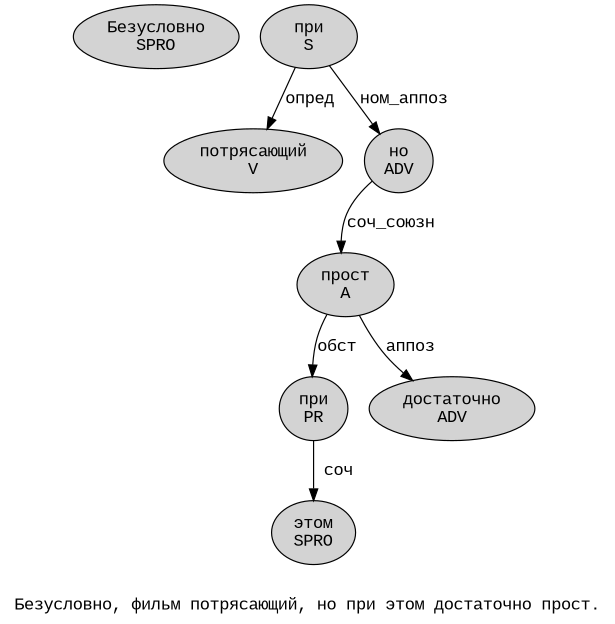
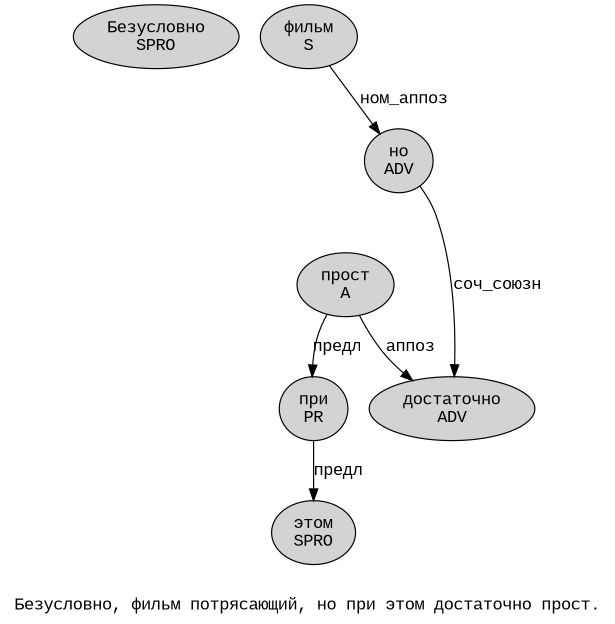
node "при S": label "при S" -> "фильм S"
node "потрясающий V": removed
edge "но ADV" -> "прост A": now "но ADV" -> "достаточно ADV"
edge "прост A" -> "при PR": label "обст" -> "предл"
edge "при PR" -> "этом SPRO": label "соч" -> "предл"
